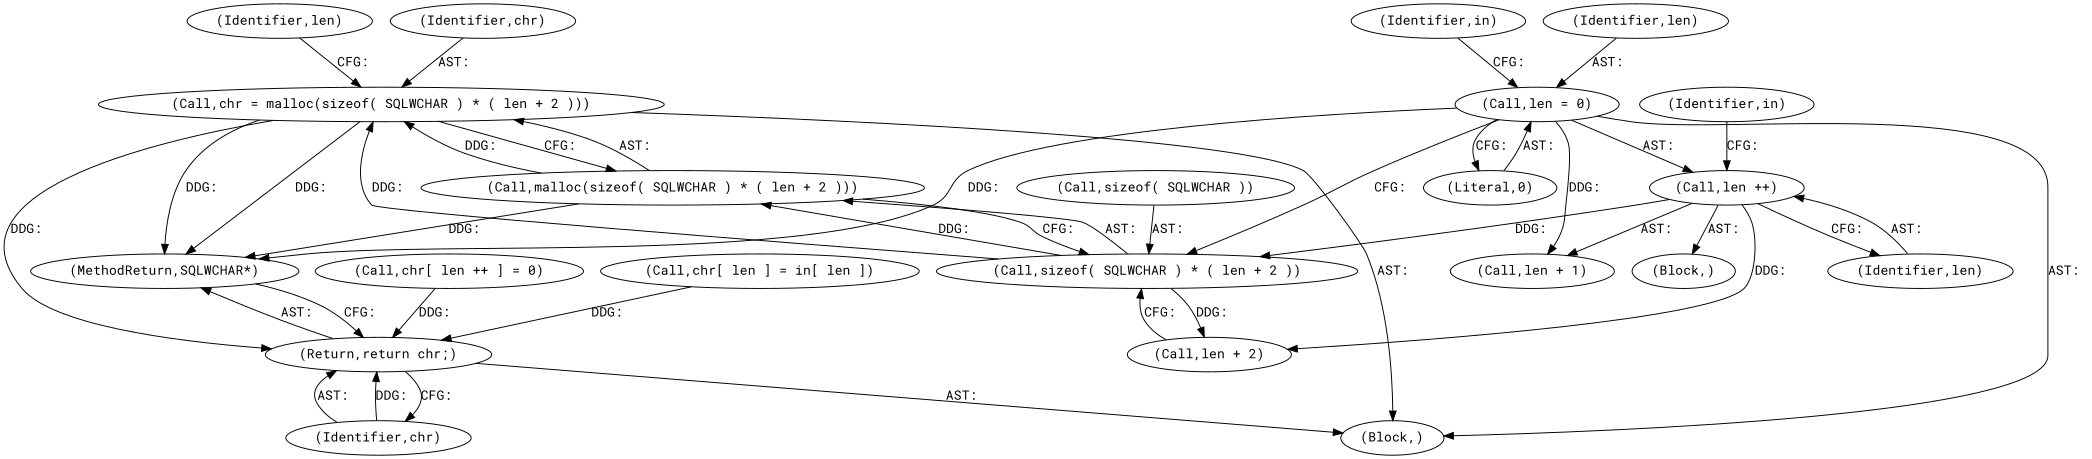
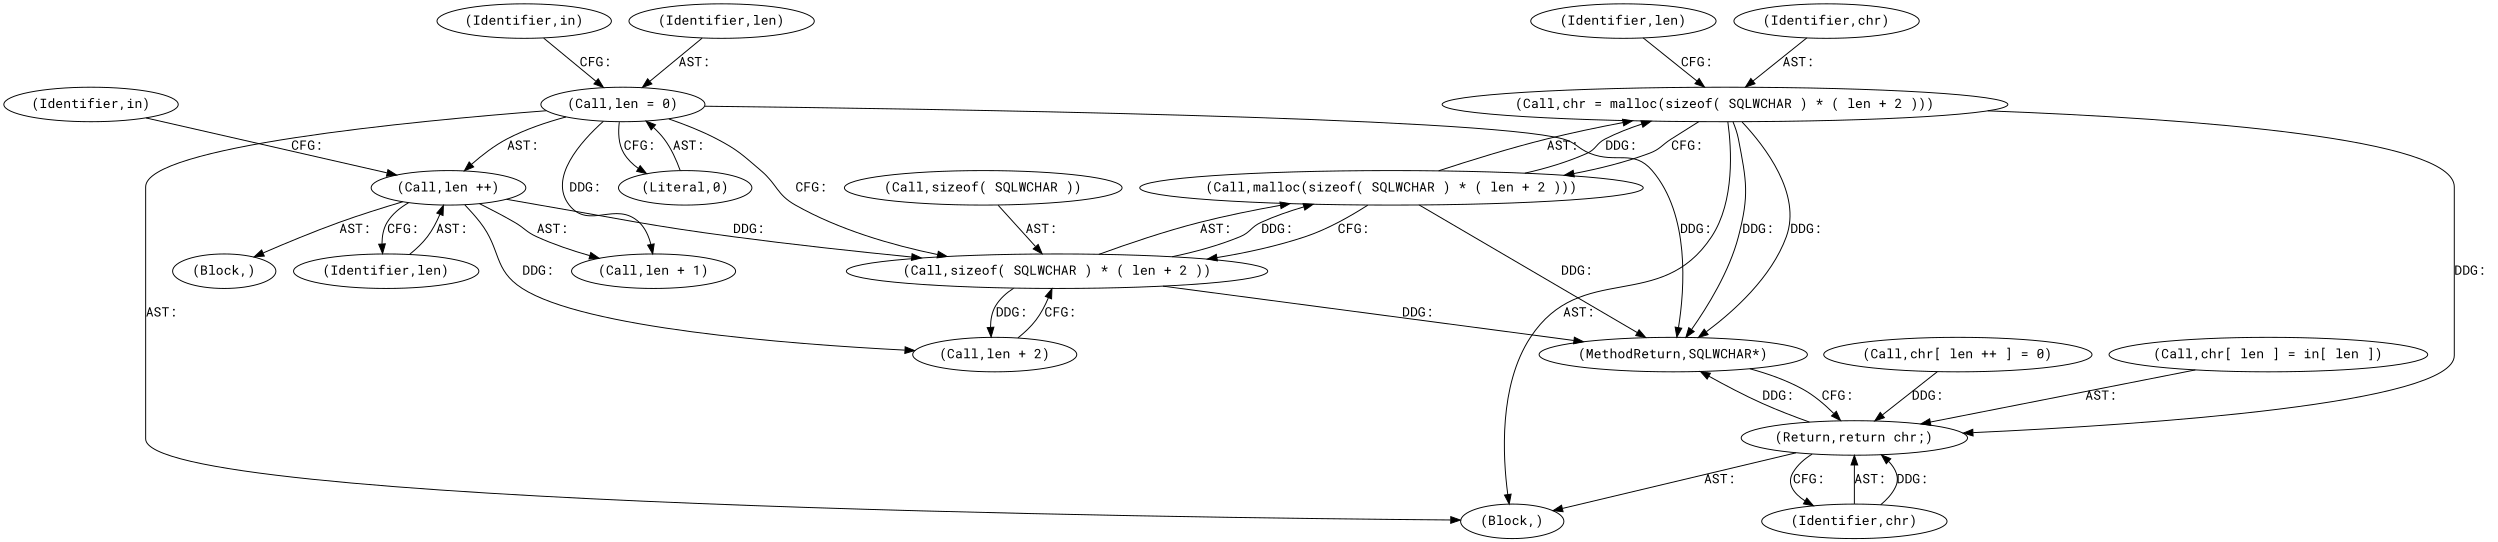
edge "(Call,sizeof( SQLWCHAR ) * ( len + 2 ))" -> "(Call,chr = malloc(sizeof( SQLWCHAR ) * ( len + 2 )))": now "(Call,sizeof( SQLWCHAR ) * ( len + 2 ))" -> "(MethodReturn,SQLWCHAR*)"
edge "(Return,return chr;)" -> "(MethodReturn,SQLWCHAR*)": label "AST: " -> "DDG: "
edge "(Call,chr[ len ] = in[ len ])" -> "(Return,return chr;)": label "DDG: " -> "AST: "
